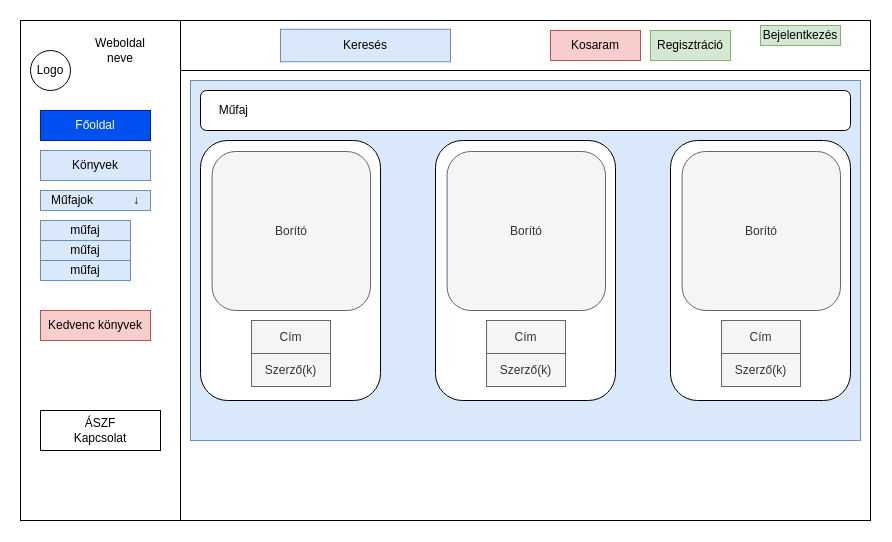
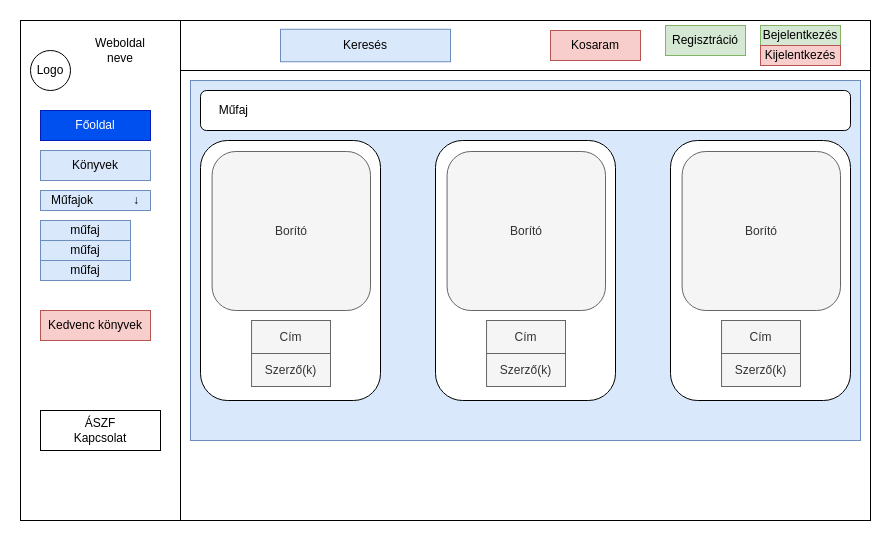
node "Regisztráció": moved (691, 46) -> (706, 41)
node "Kijelentkezés": added
